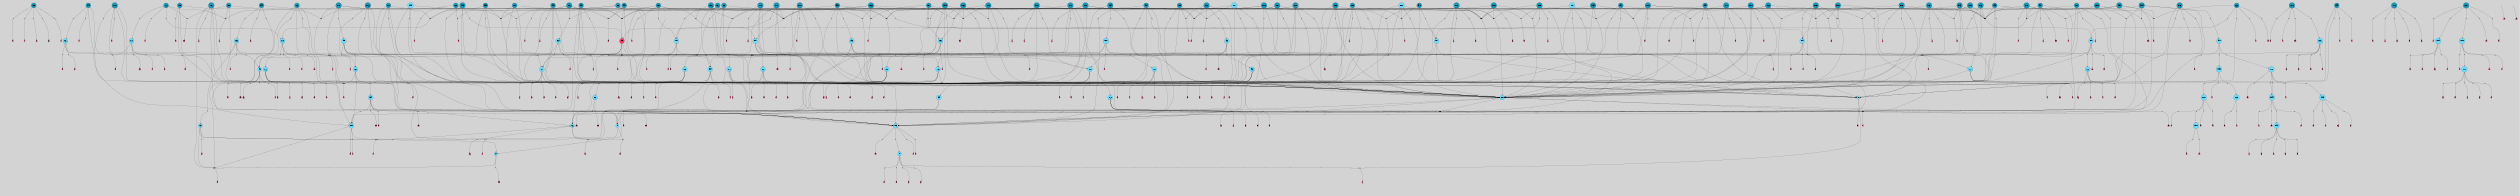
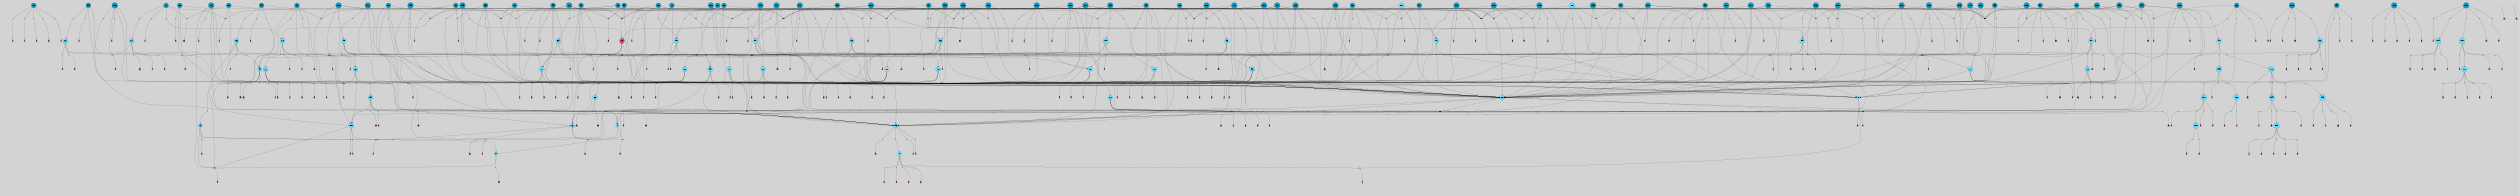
node "T1092": fillcolor #66ddff -> #1199bb
node "T772": added
node "T1117": fillcolor #66ddff -> #1199bb
node "T828": fillcolor #66ddff -> #cccccc
node "T819": removed
